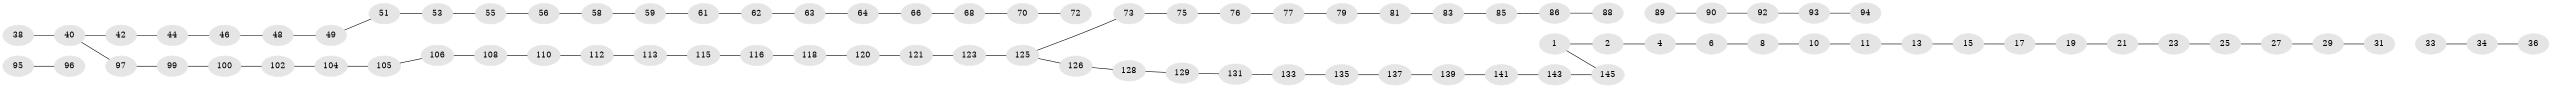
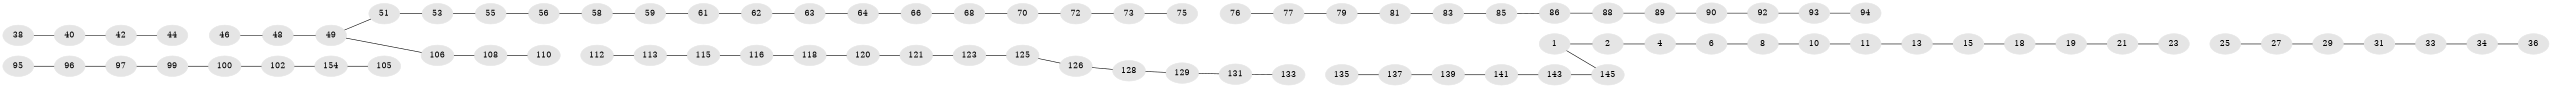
edge "88" -- "89": added
edge "75" -- "76": removed
edge "44" -- "46": removed
edge "73" -- "125": now "73" -- "72"
node "17": label "17" -> "18"
edge "23" -- "25": removed
edge "31" -- "33": added
edge "40" -- "97": now "96" -- "97"
edge "110" -- "112": removed
edge "106" -- "105": now "106" -- "49"
node "104": label "104" -> "154"
edge "133" -- "135": removed
